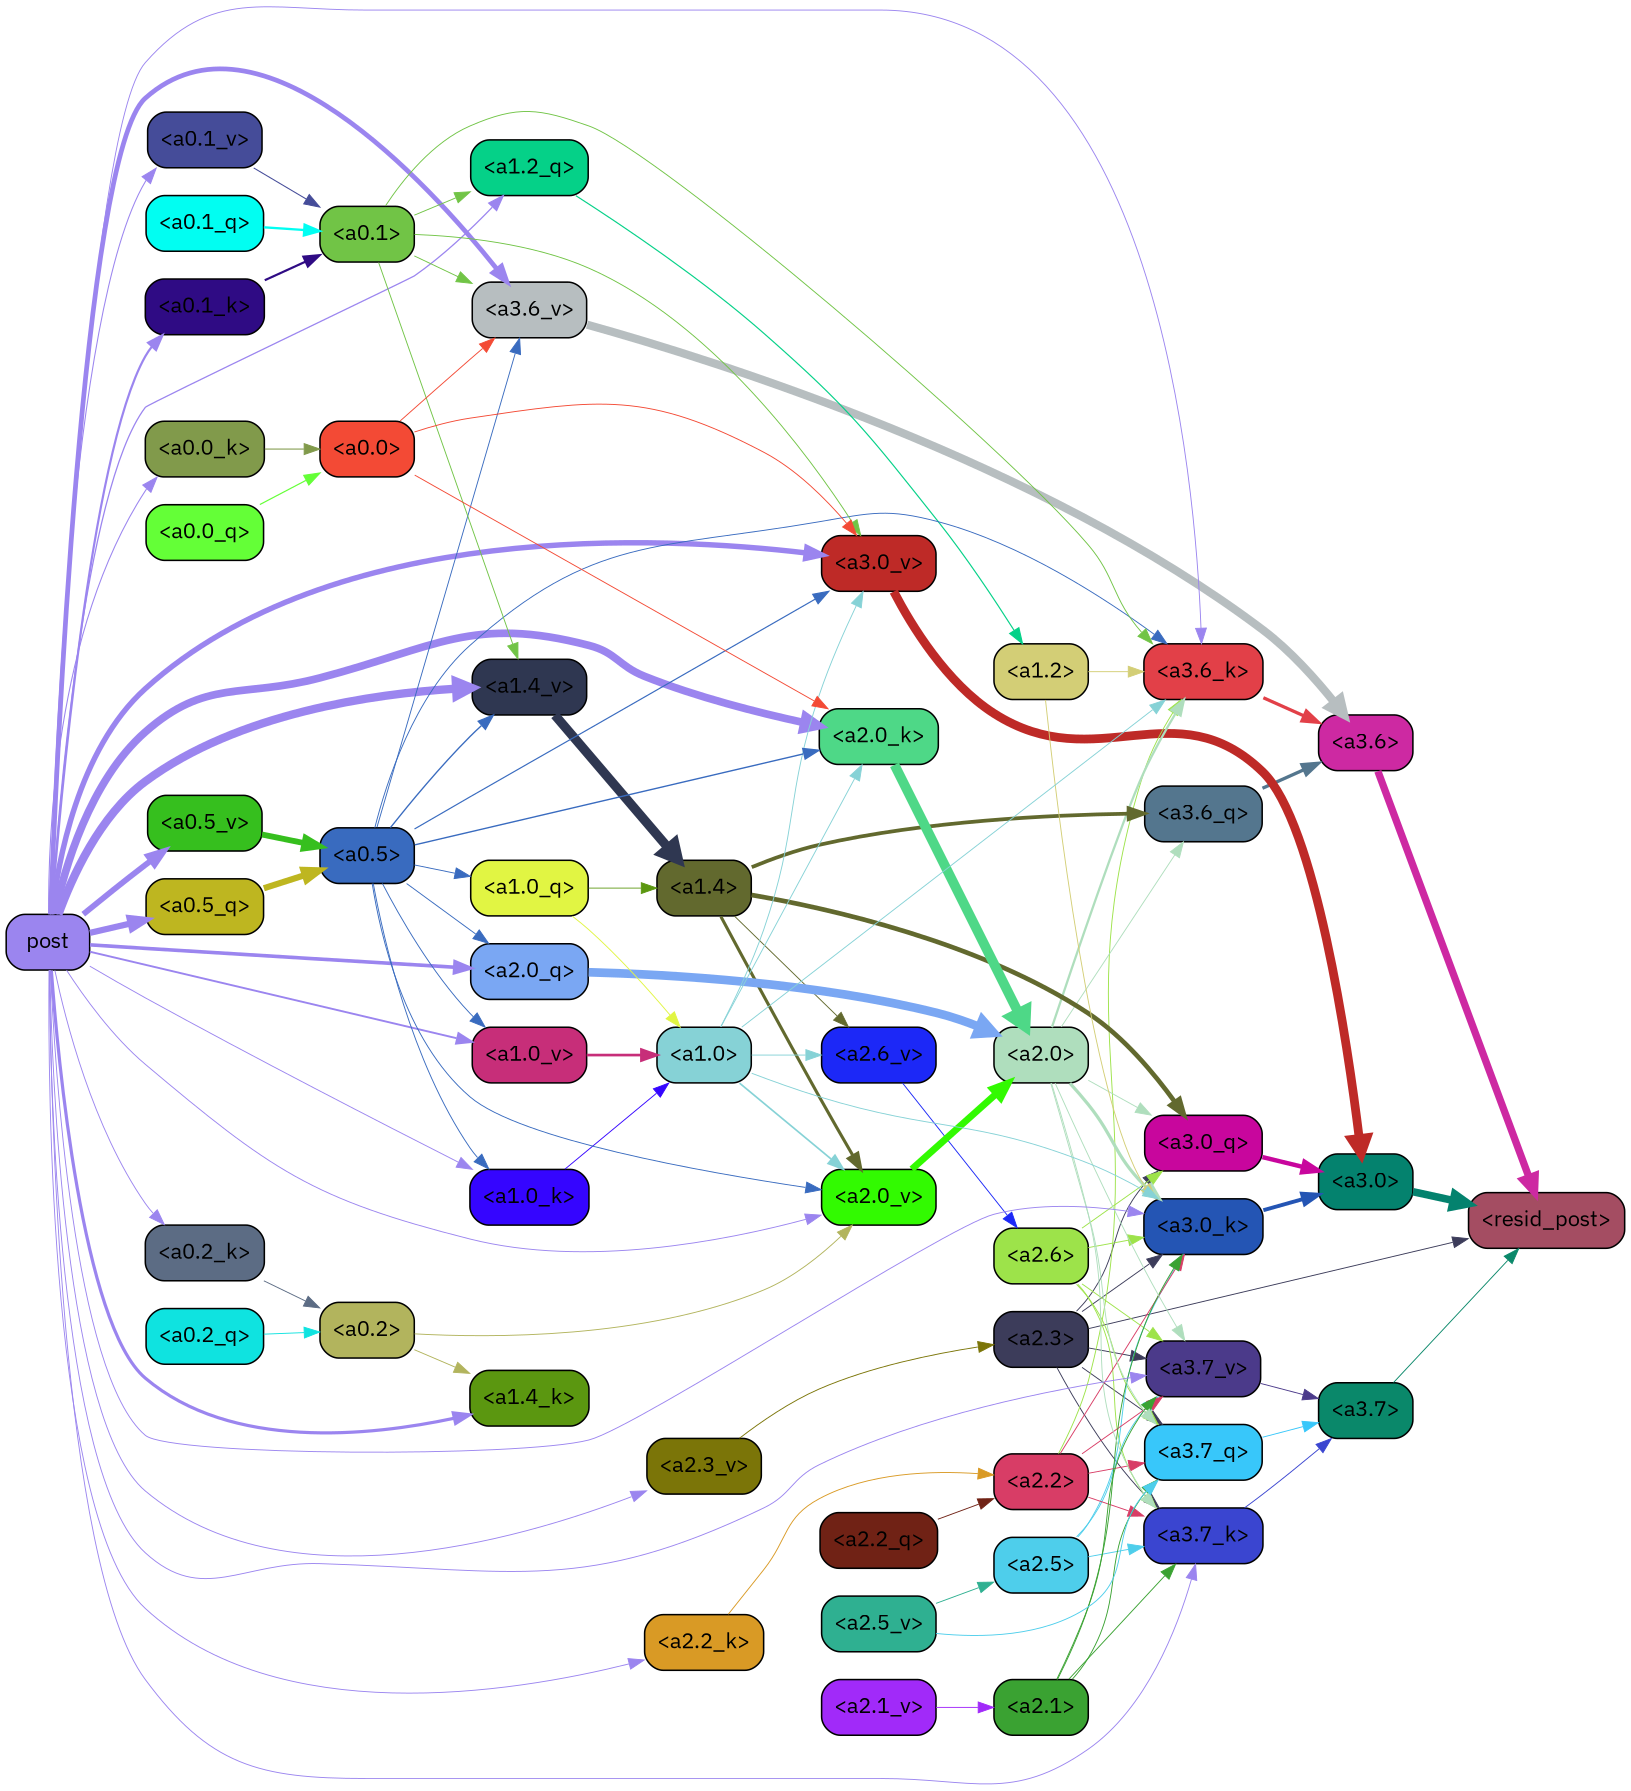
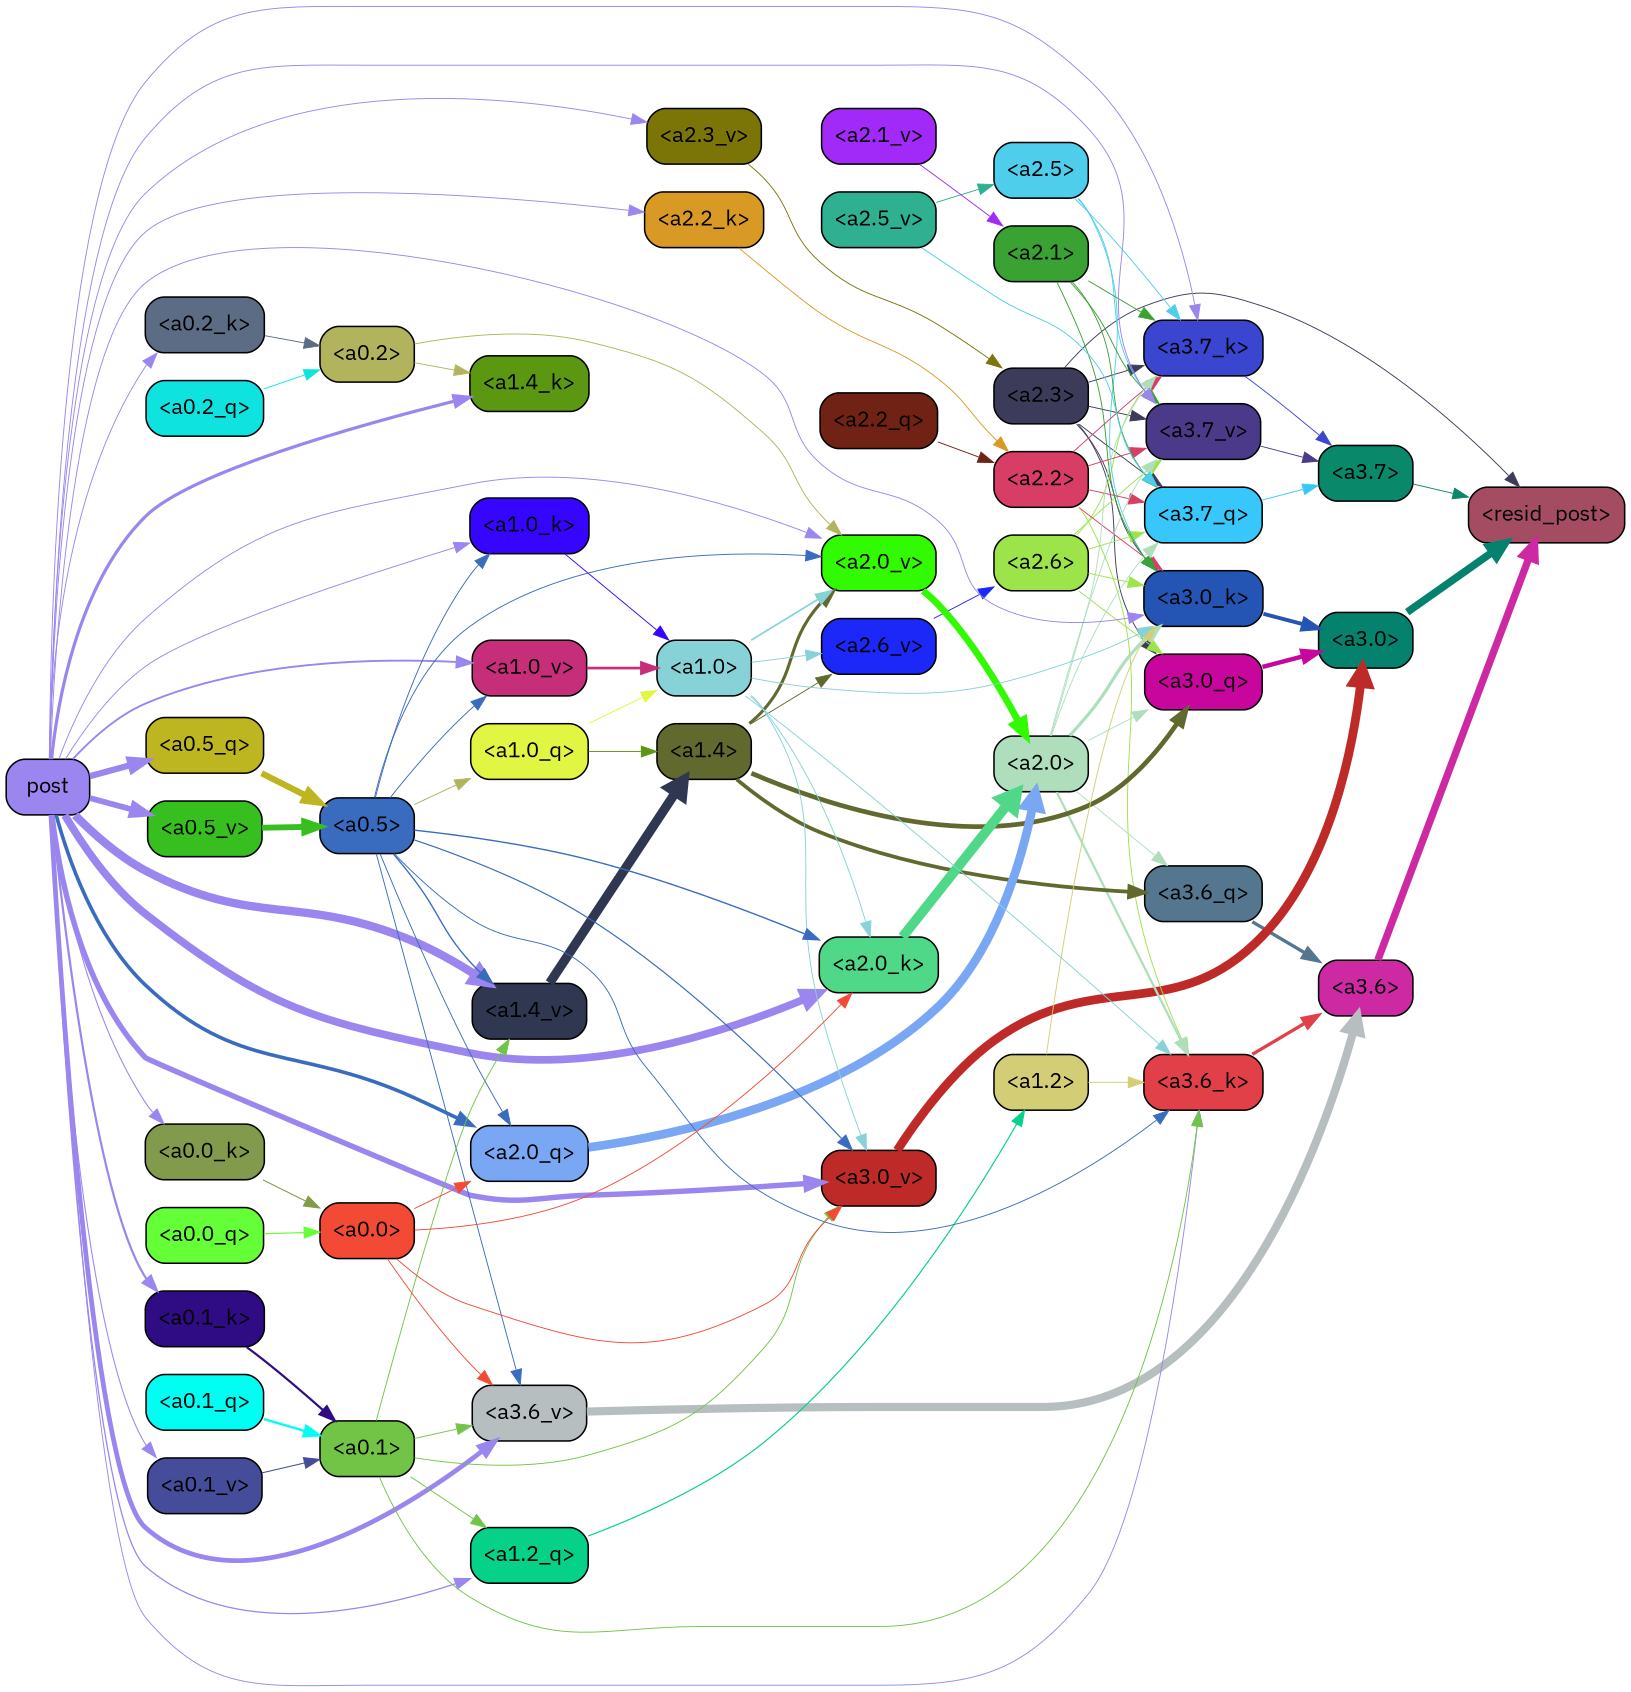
edge "<a0.5>" -> "<a1.0_q>": color #396bbf -> #b2b45d
edge "post" -> "<a2.0_q>": color #9b85ef -> #396bbf
edge "<a0.0>" -> "<a2.0_q>": added
